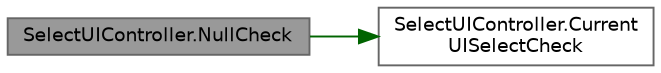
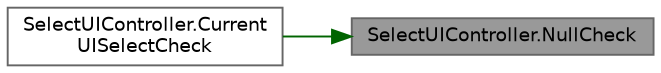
edge "SelectUIController.NullCheck" -> "SelectUIController.Current UISelectCheck": reversed
